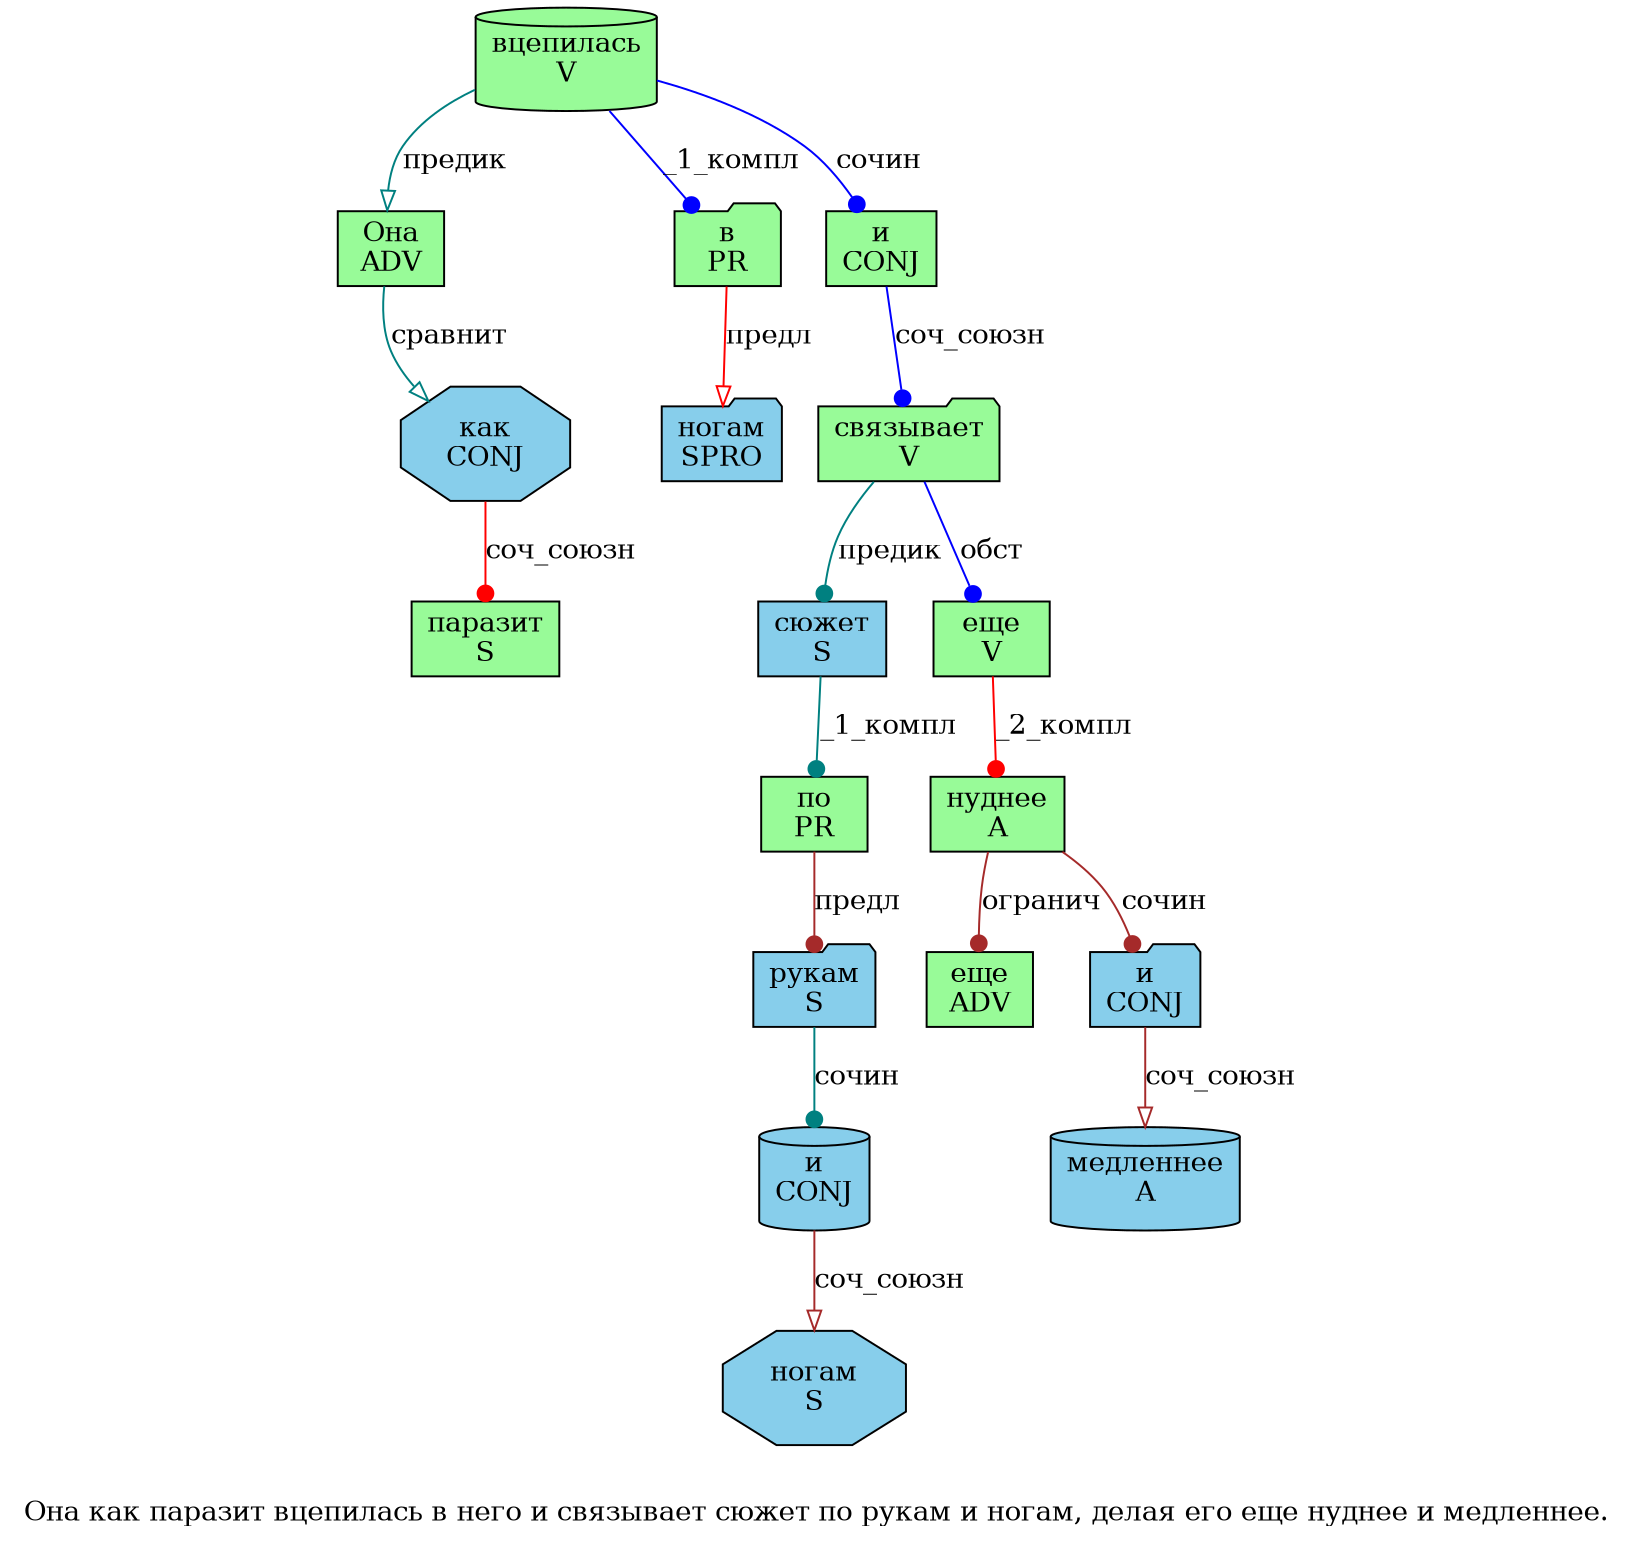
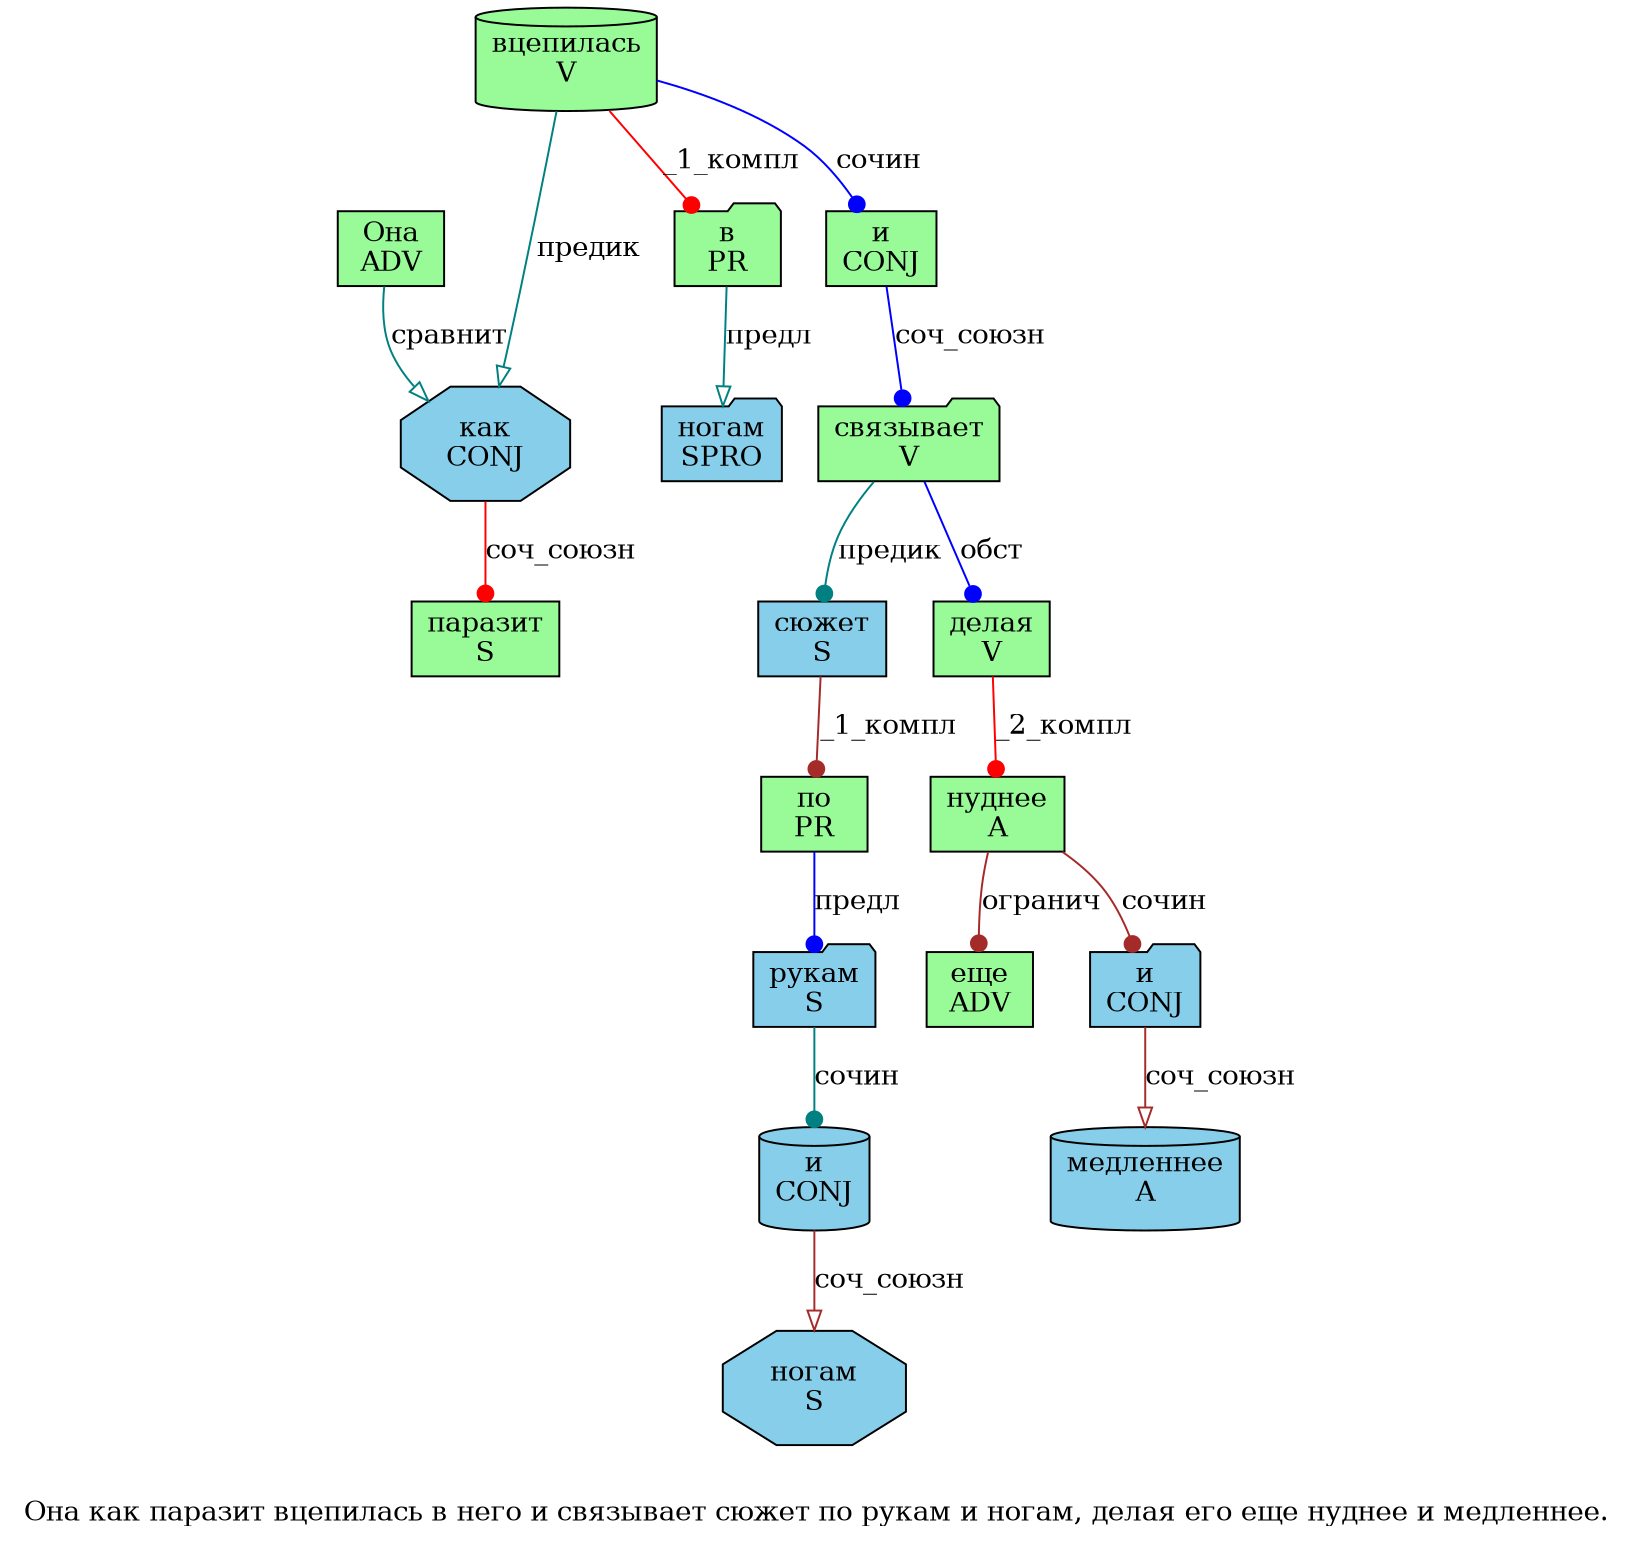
edge "вцепилась V" -> "Она ADV": now "вцепилась V" -> "как CONJ"
edge "вцепилась V" -> "в PR": color blue -> red
edge "в PR" -> "ногам SPRO": color red -> teal
node "еще V": label "еще V" -> "делая V"
edge "сюжет S" -> "по PR": color teal -> brown
edge "по PR" -> "рукам S": color brown -> blue
